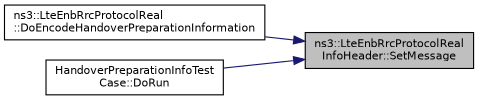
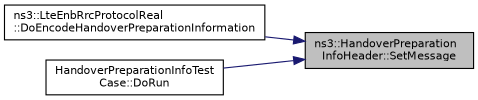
node "ns3::LteEnbRrcProtocolReal InfoHeader::SetMessage": label "ns3::LteEnbRrcProtocolReal InfoHeader::SetMessage" -> "ns3::HandoverPreparation InfoHeader::SetMessage"
